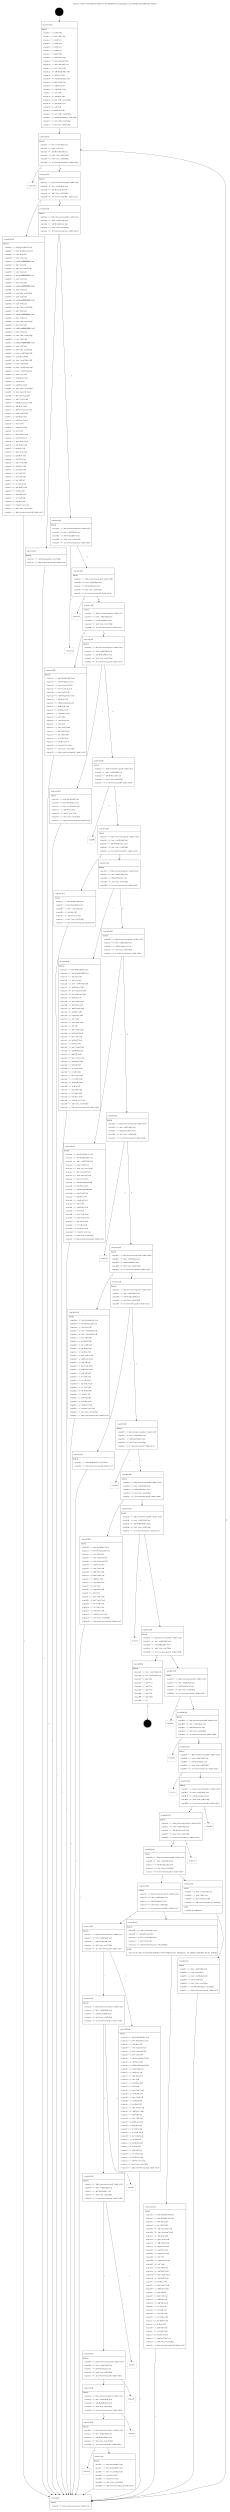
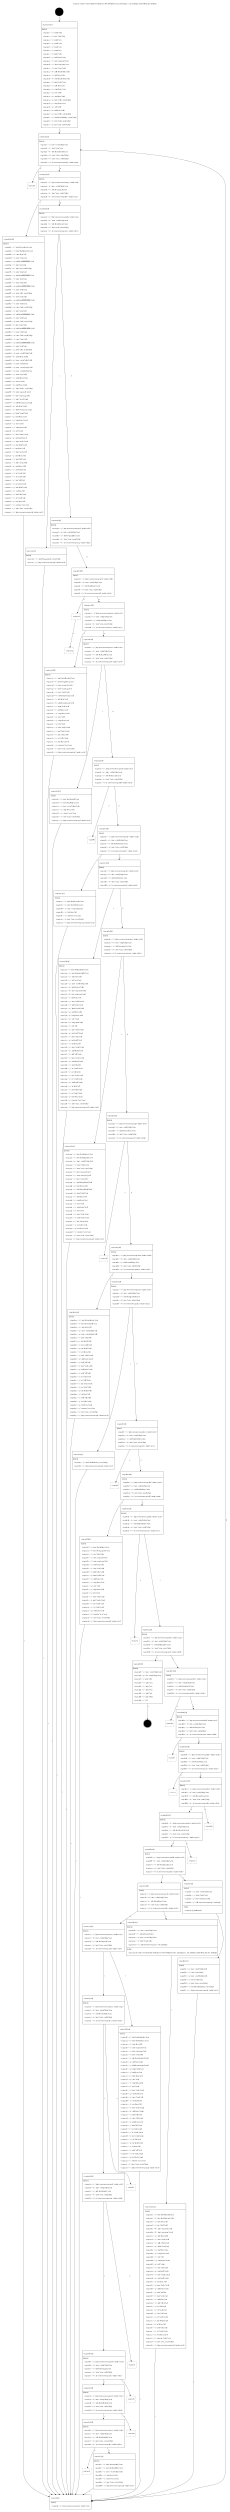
edge "0x4019ca [28]" -> "0x402504": now "0x40253d" -> "0x402504"
